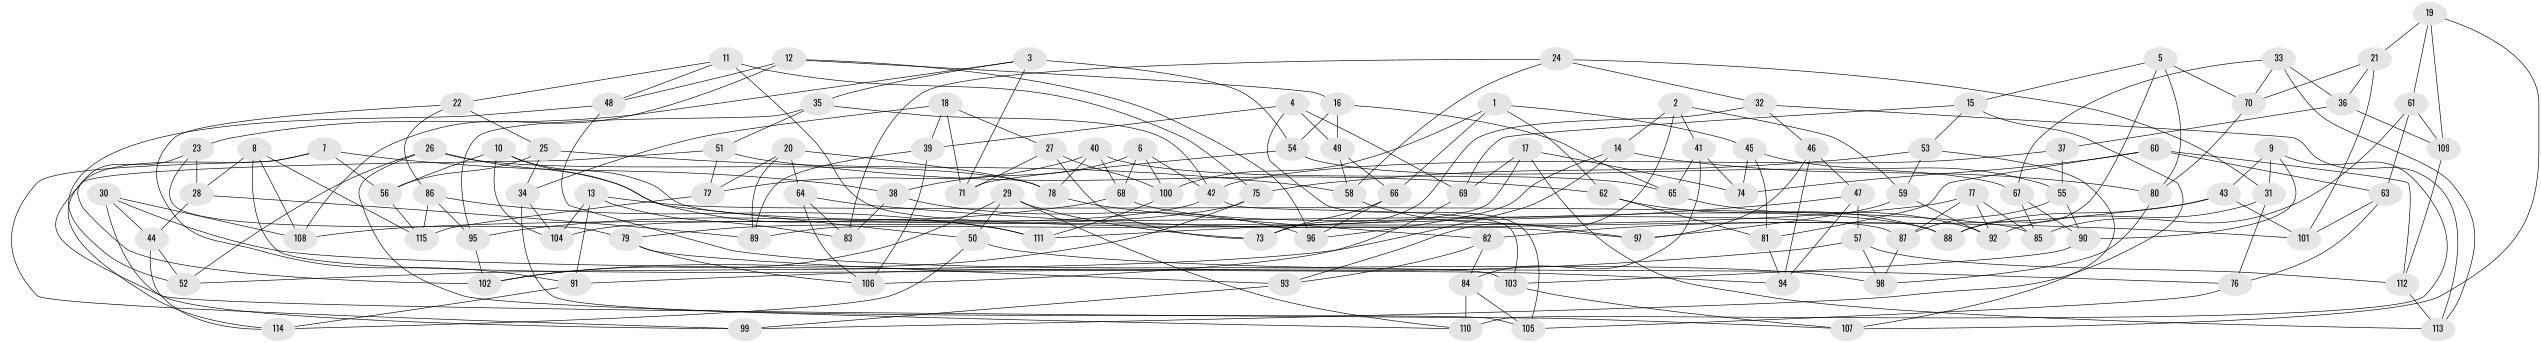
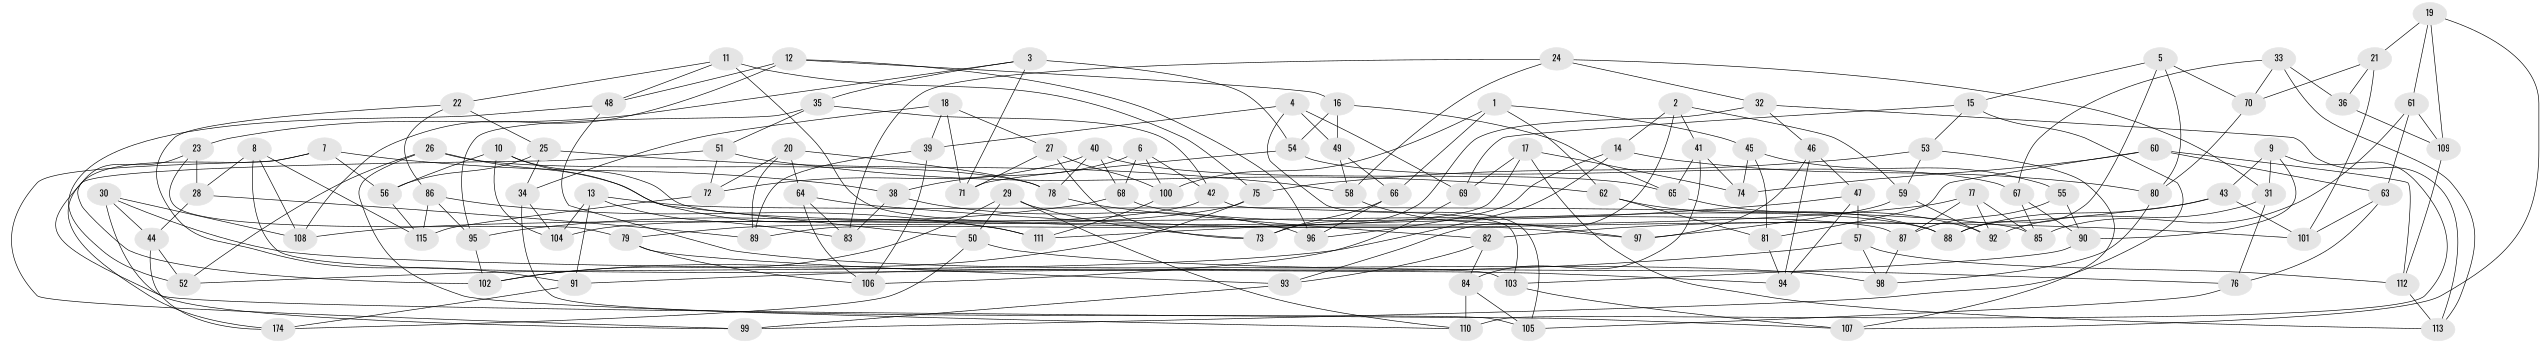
node "37": removed
node "114": label "114" -> "174"
